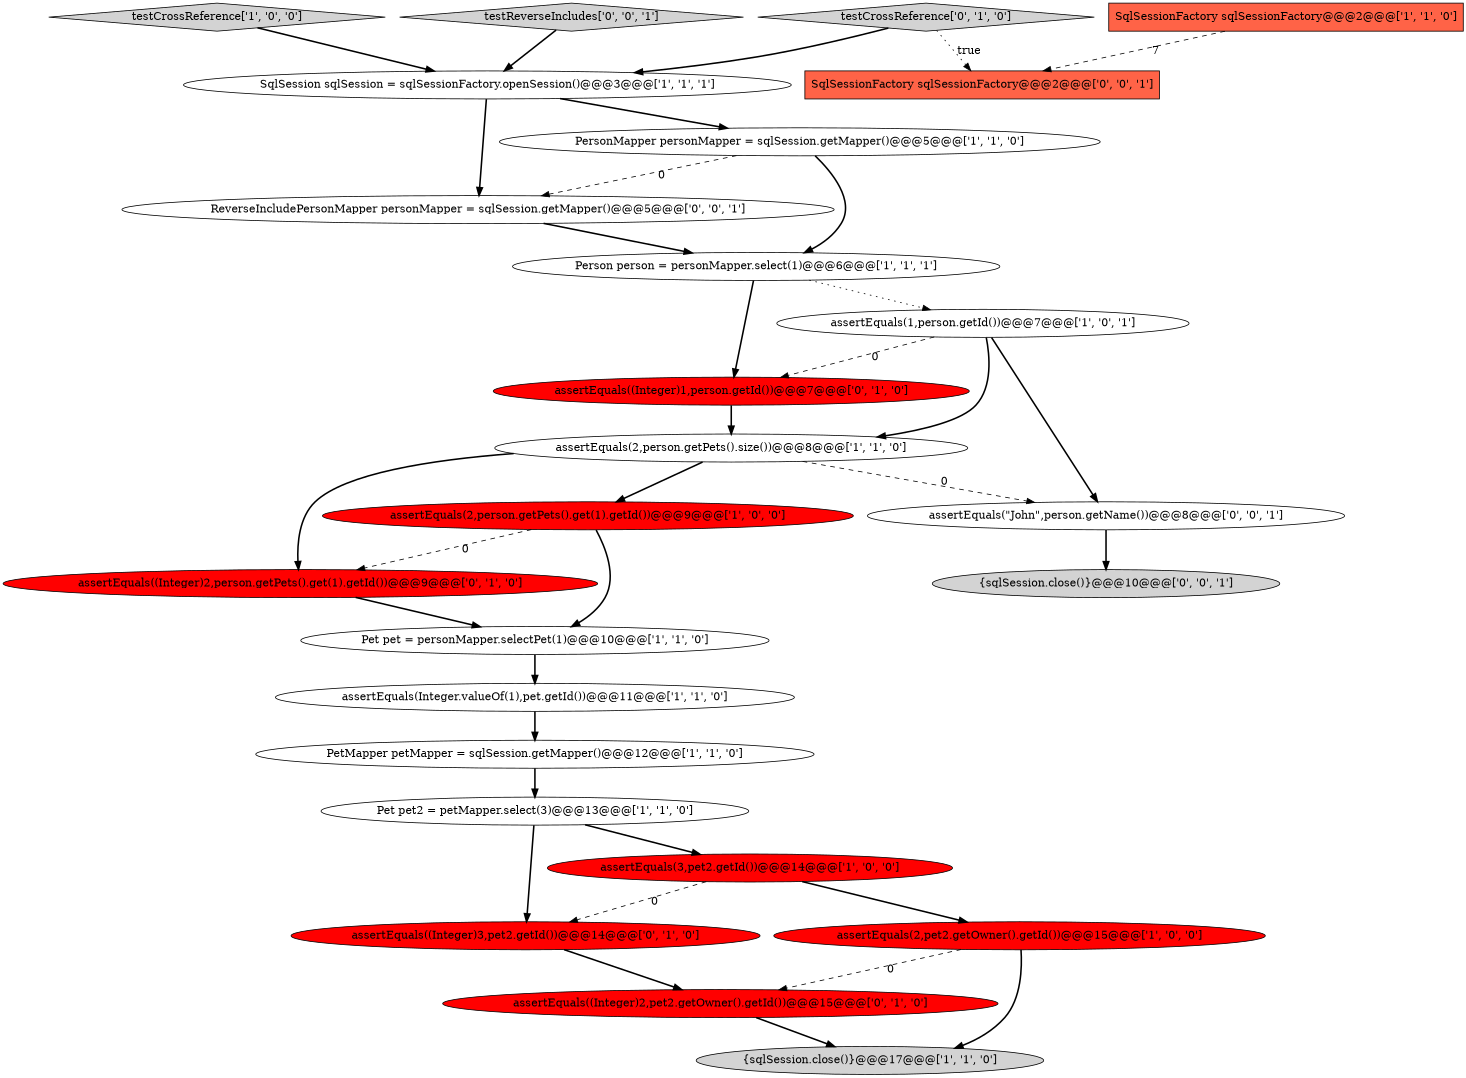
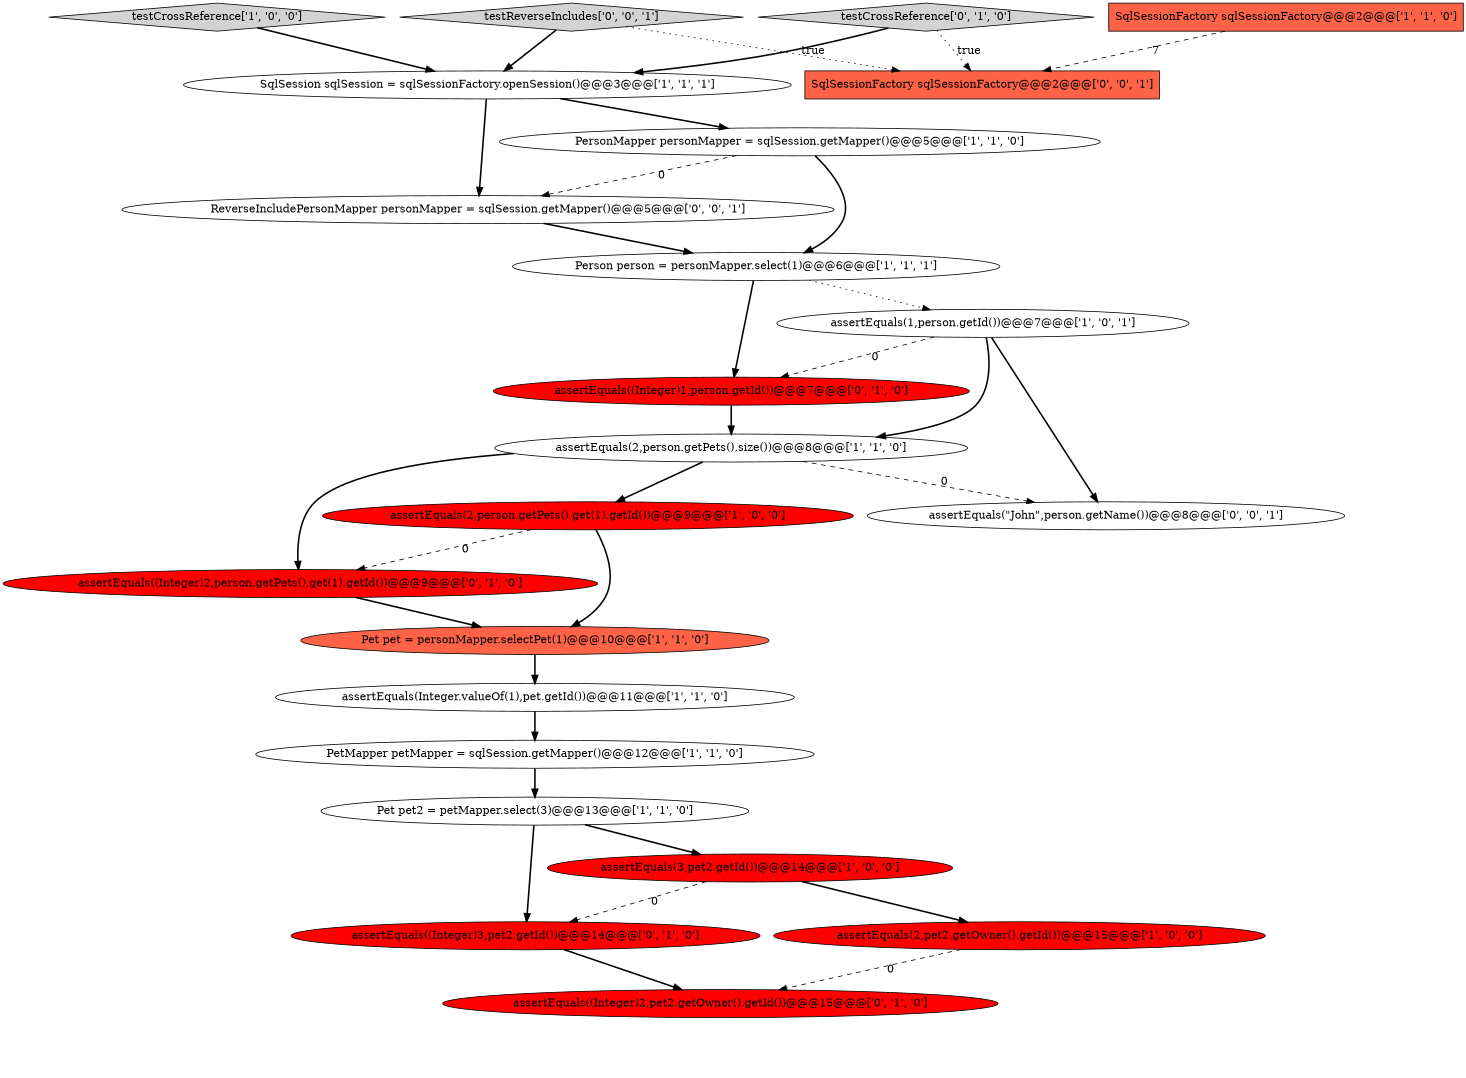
edge "testReverseIncludes['0', '0', '1']" -> "SqlSessionFactory sqlSessionFactory@@@2@@@['0', '0', '1']": added, label "true"
node "{sqlSession.close()}@@@10@@@['0', '0', '1']": removed
node "Pet pet = personMapper.selectPet(1)@@@10@@@['1', '1', '0']": fillcolor white -> tomato
node "{sqlSession.close()}@@@17@@@['1', '1', '0']": removed
